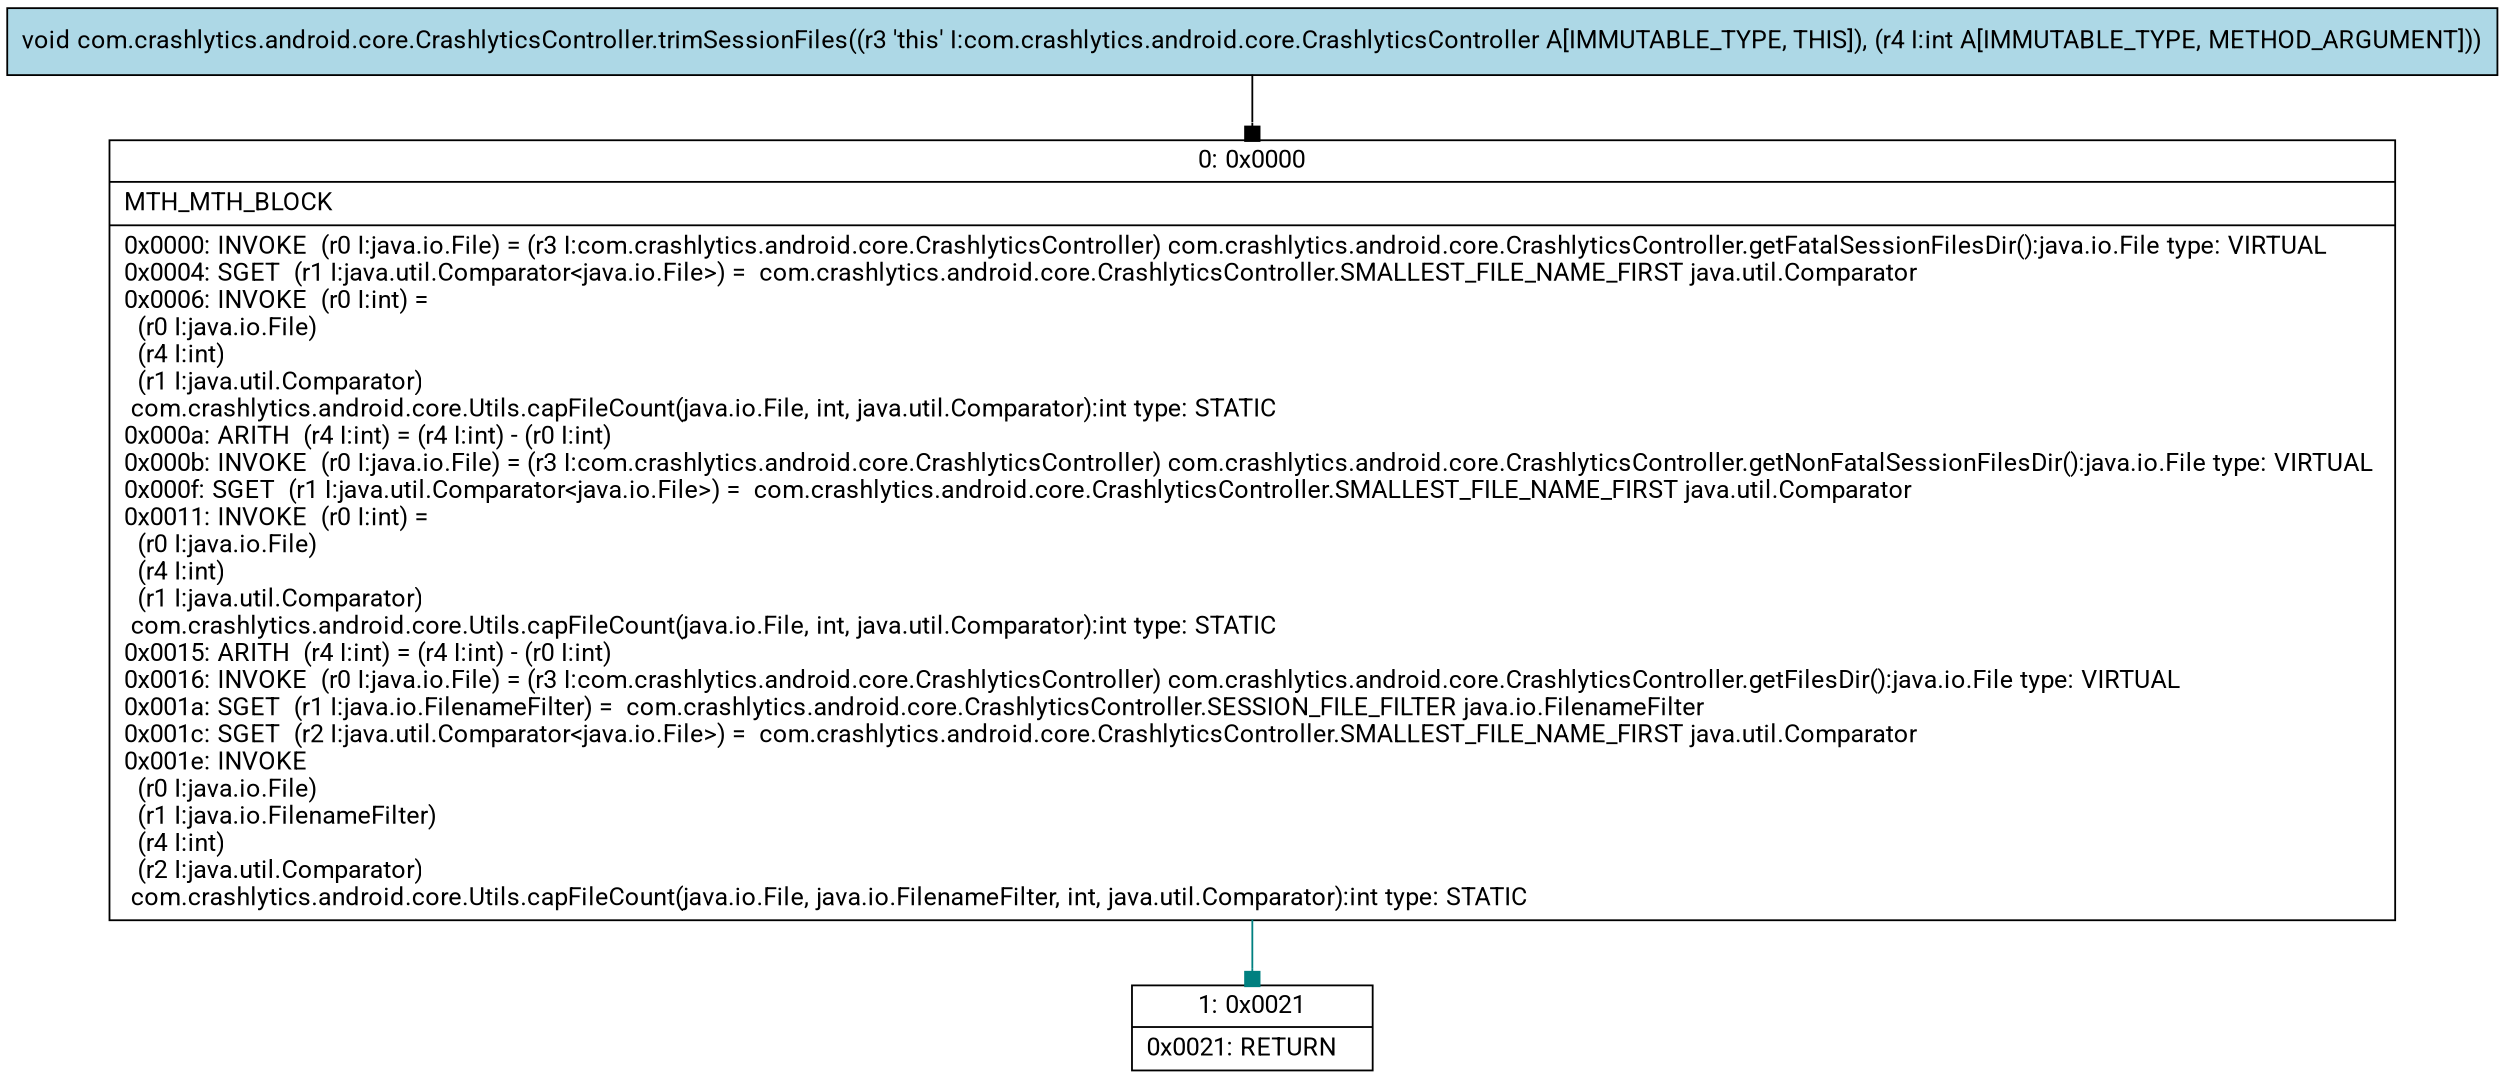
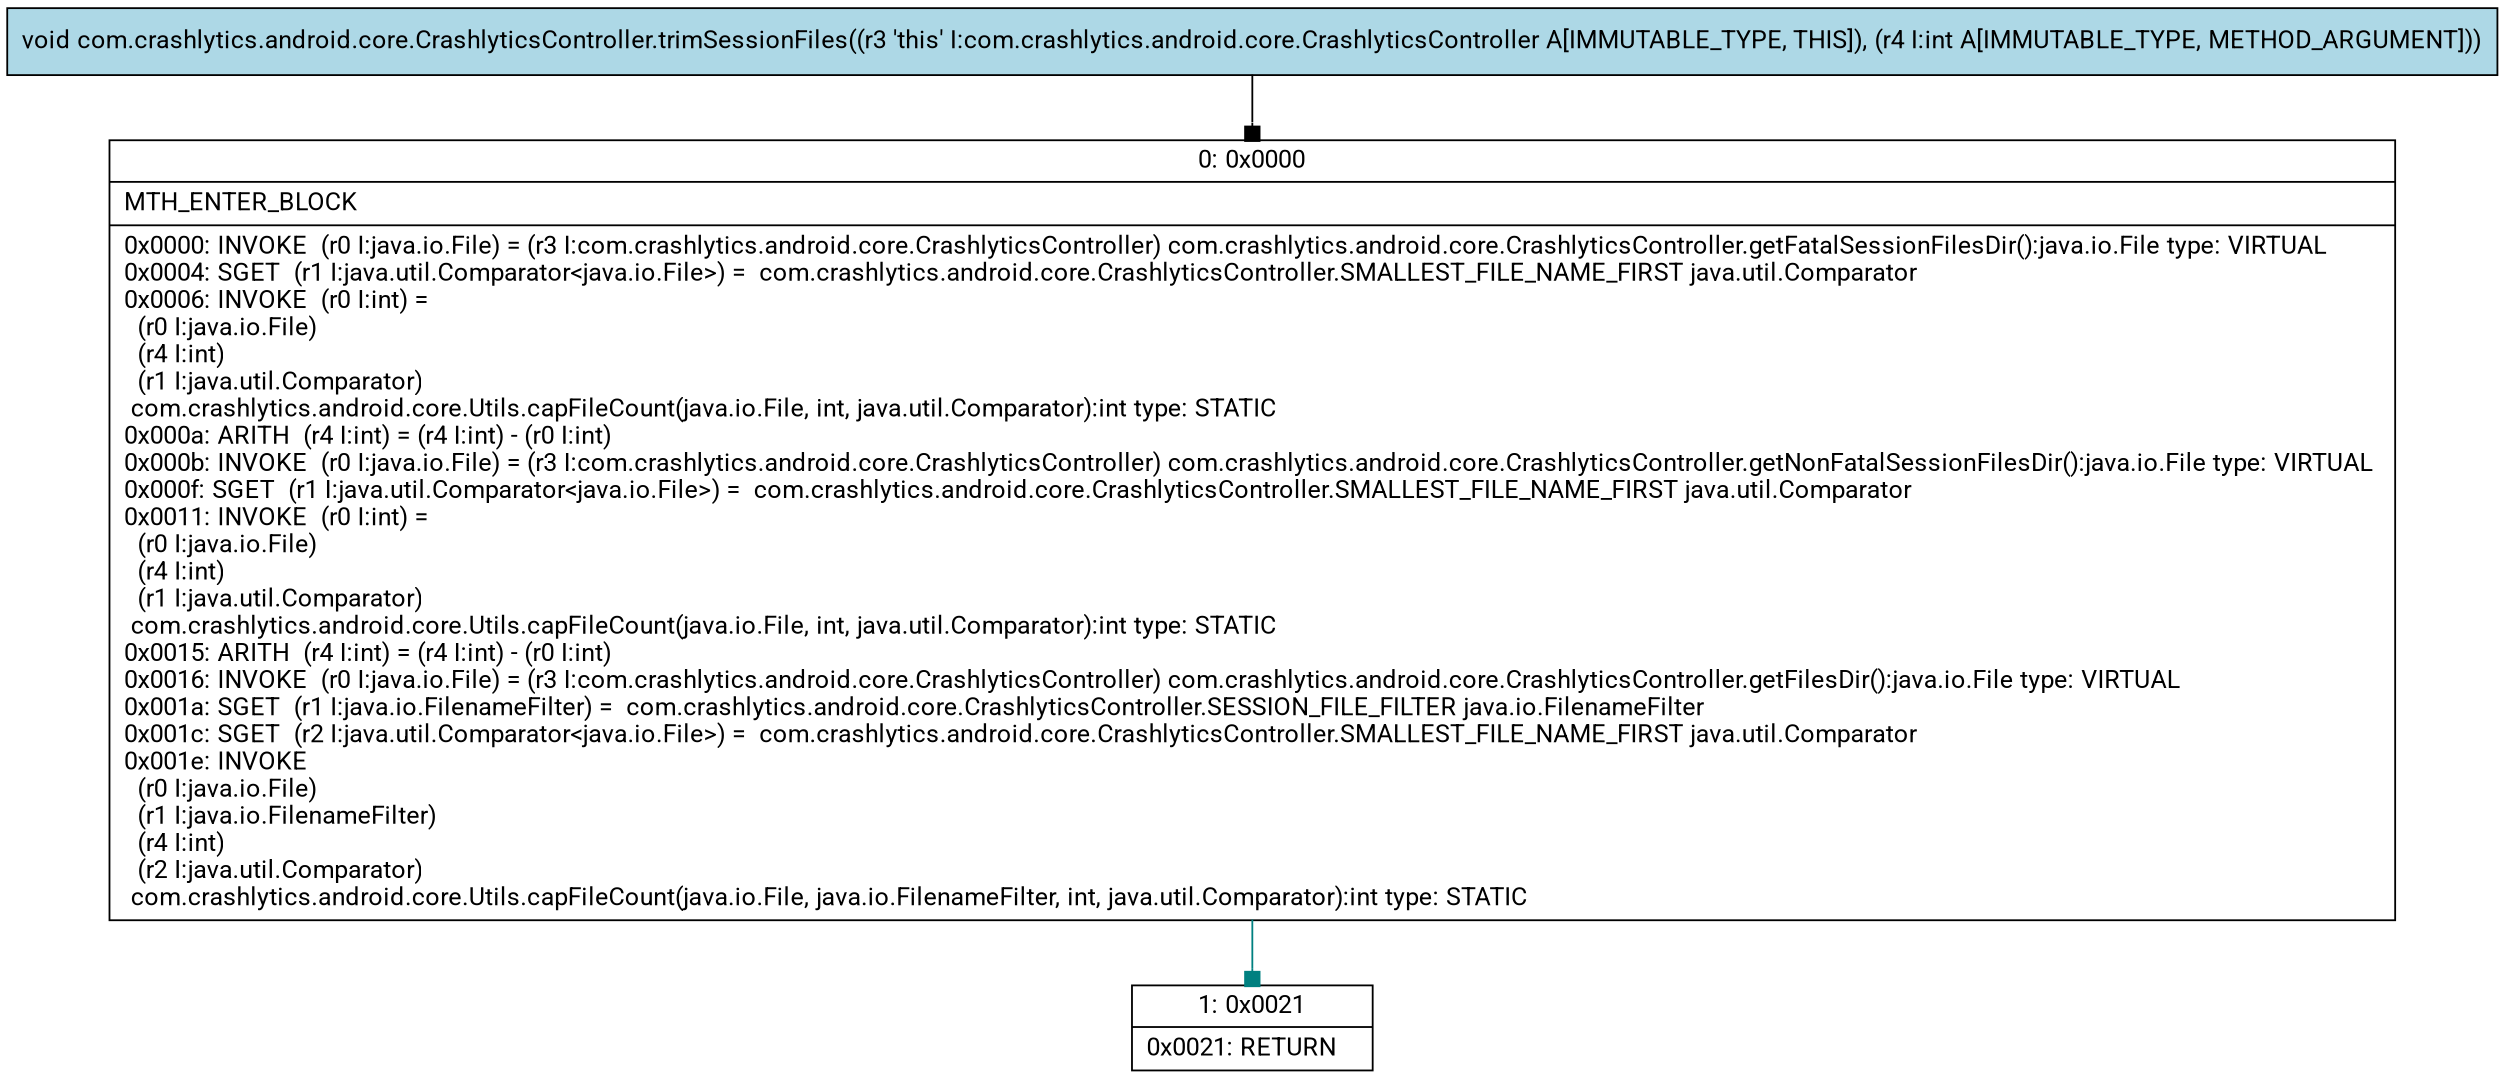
node "0: 0x0000": text "MTH_MTH_BLOCK" -> "MTH_ENTER_BLOCK"
